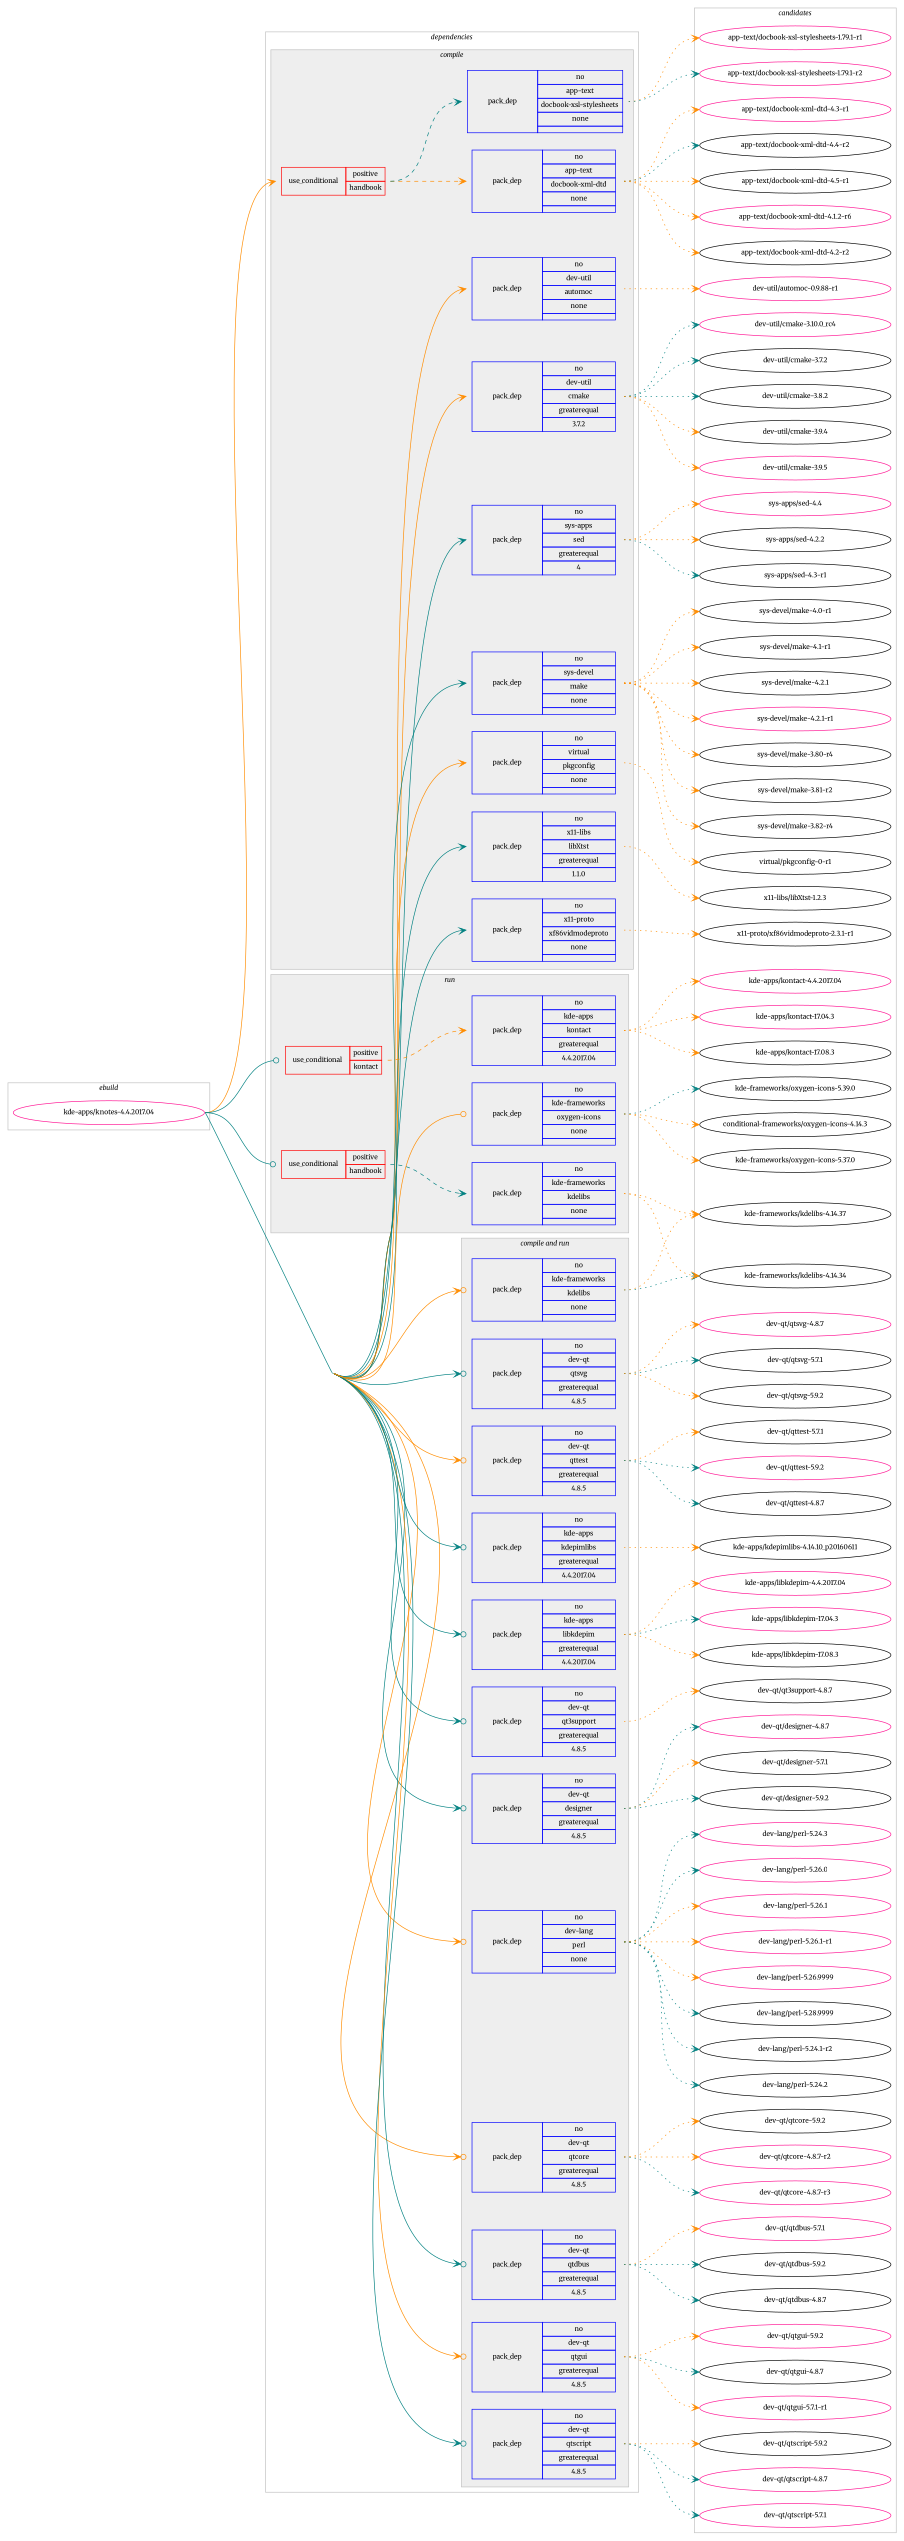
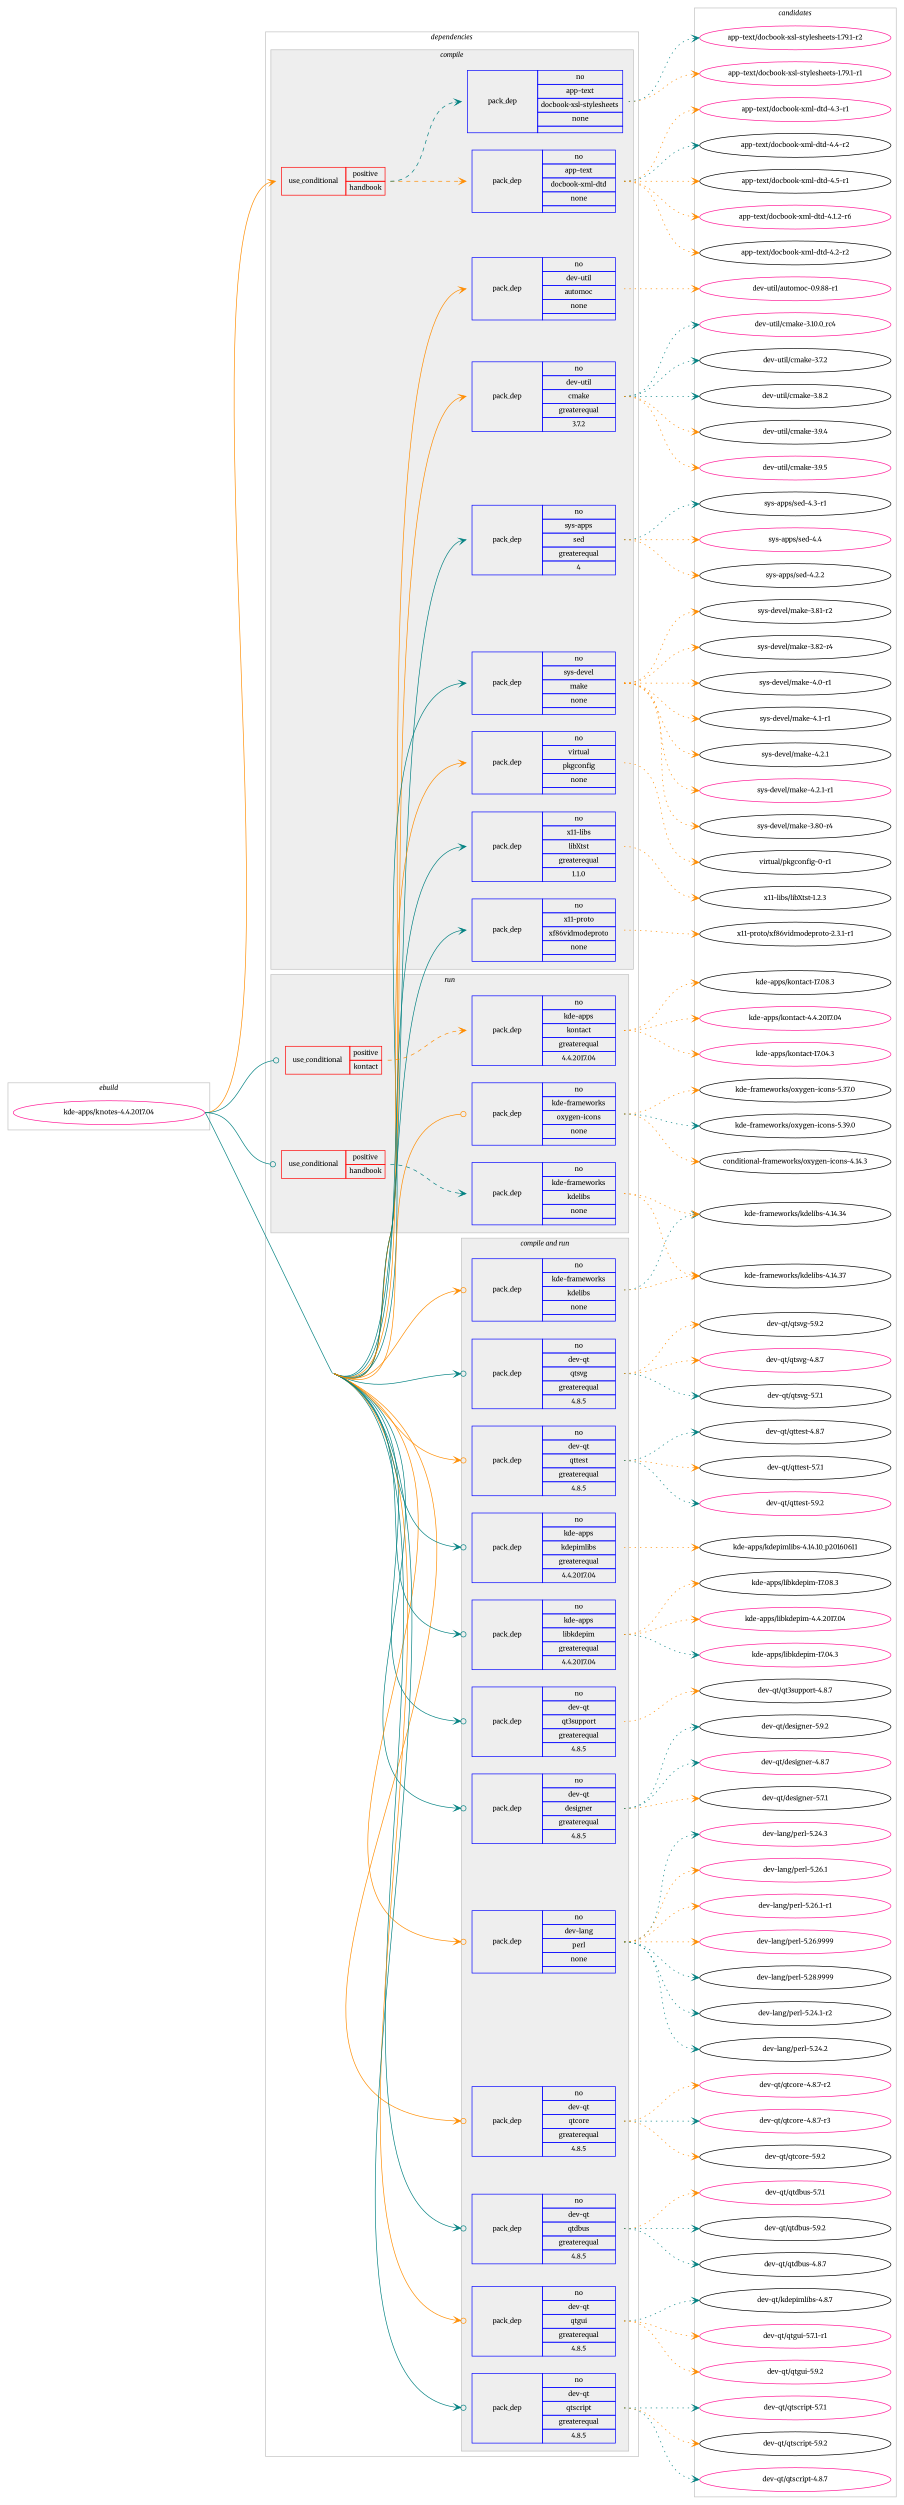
node "dev-lang/perl-5.26.0": removed
node "dev-qt/qtgui-4.8.7": label "dev-qt/qtgui-4.8.7" -> "dev-qt/kdepimlibs-4.8.7"
